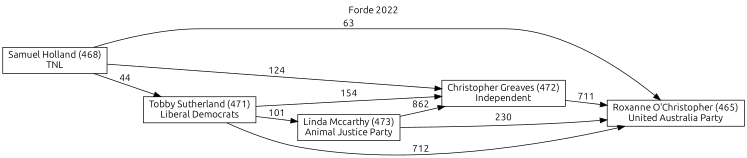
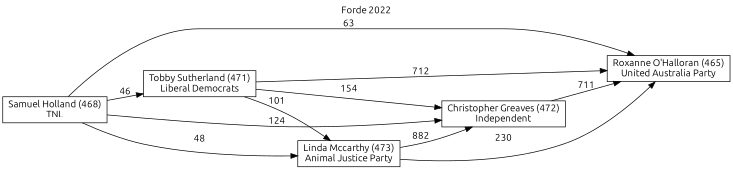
edge "Samuel Holland (468) TNL" -> "Tobby Sutherland (471) Liberal Democrats": label "44" -> "46"
edge "Linda Mccarthy (473) Animal Justice Party" -> "Christopher Greaves (472) Independent": label "862" -> "882"
node "Roxanne O'Christopher (465) United Australia Party": label "Roxanne O'Christopher (465) United Australia Party" -> "Roxanne O'Halloran (465) United Australia Party"
edge "Samuel Holland (468) TNL" -> "Linda Mccarthy (473) Animal Justice Party": added, label "48"
